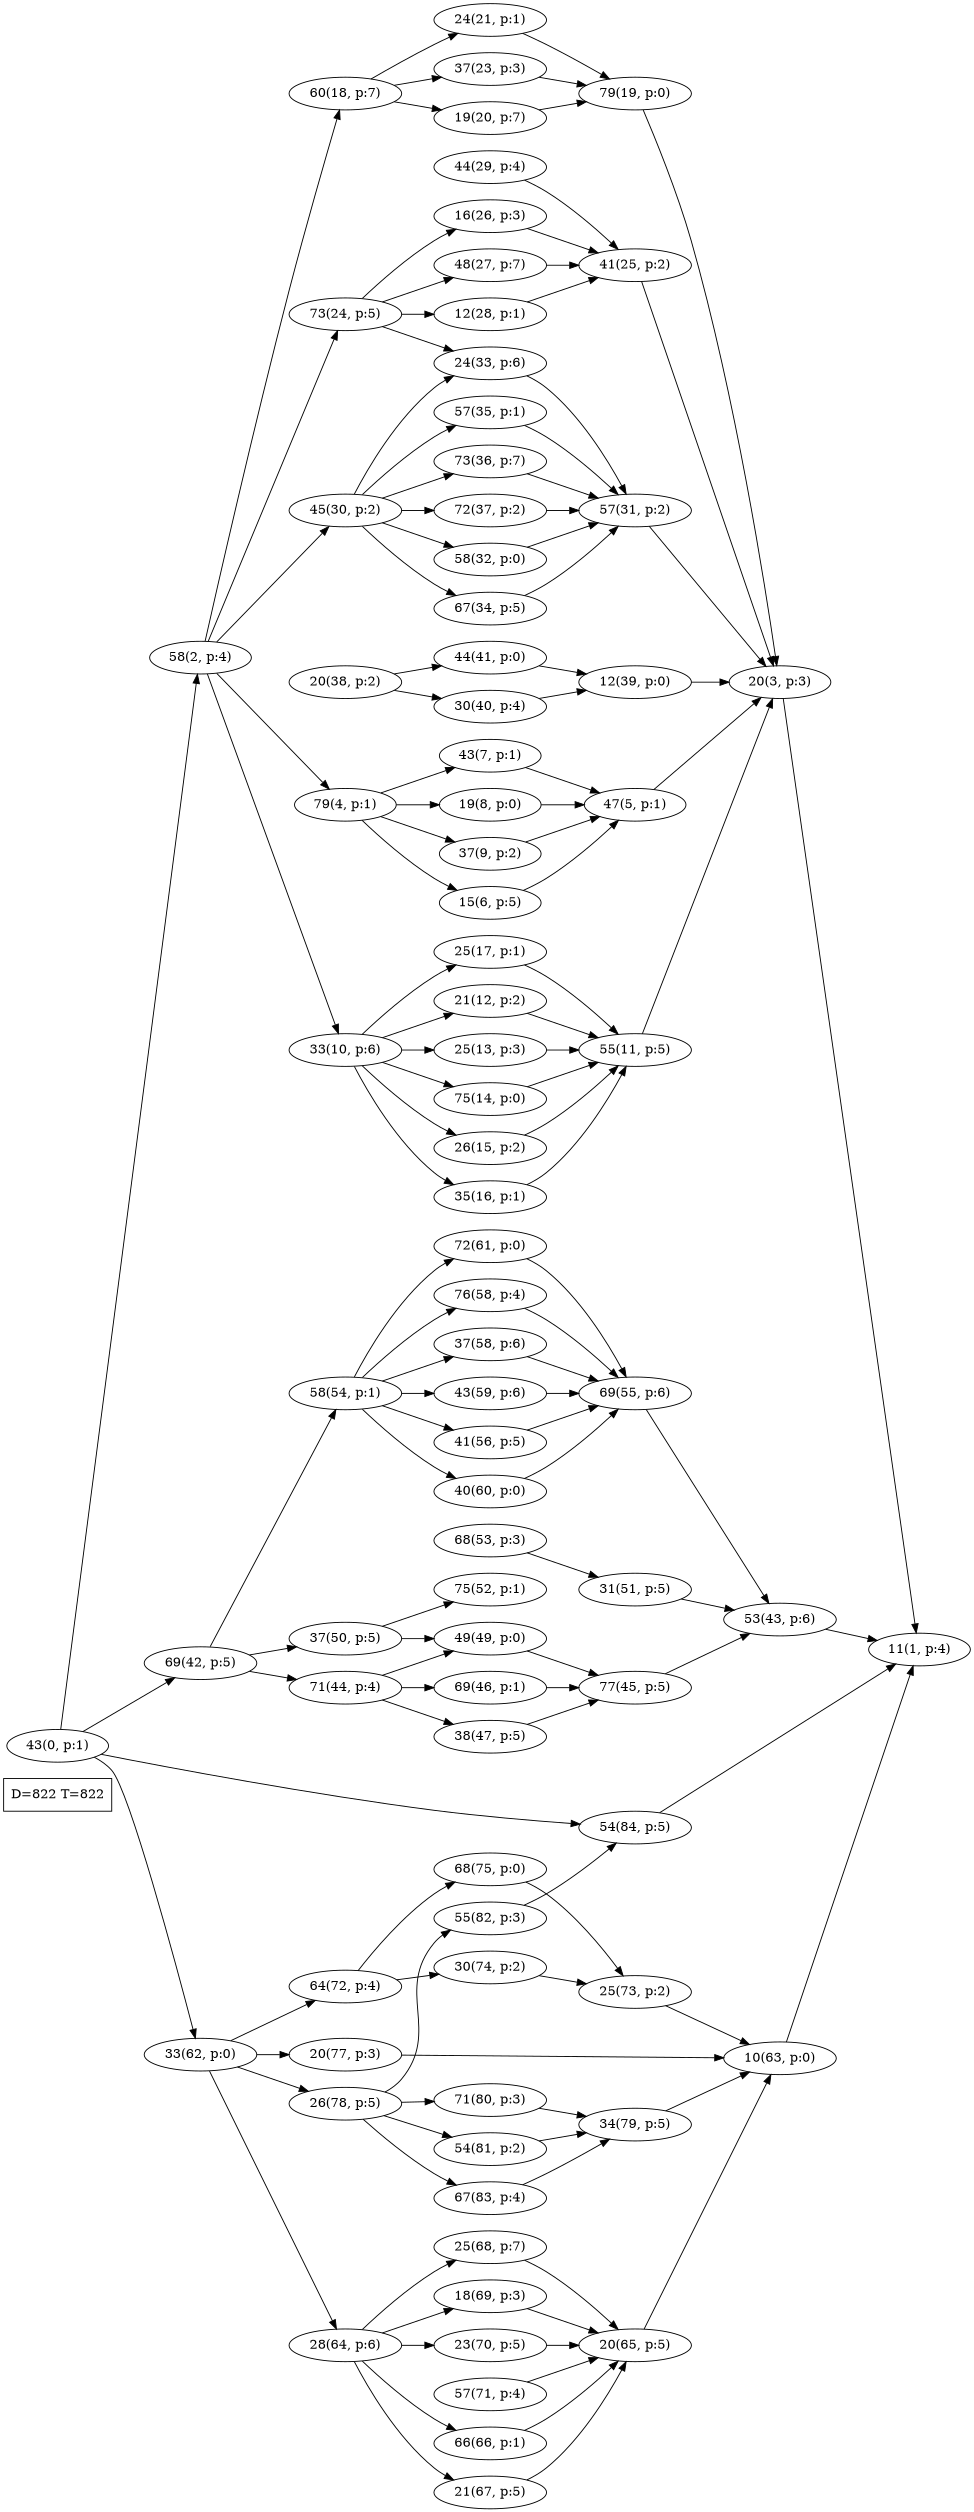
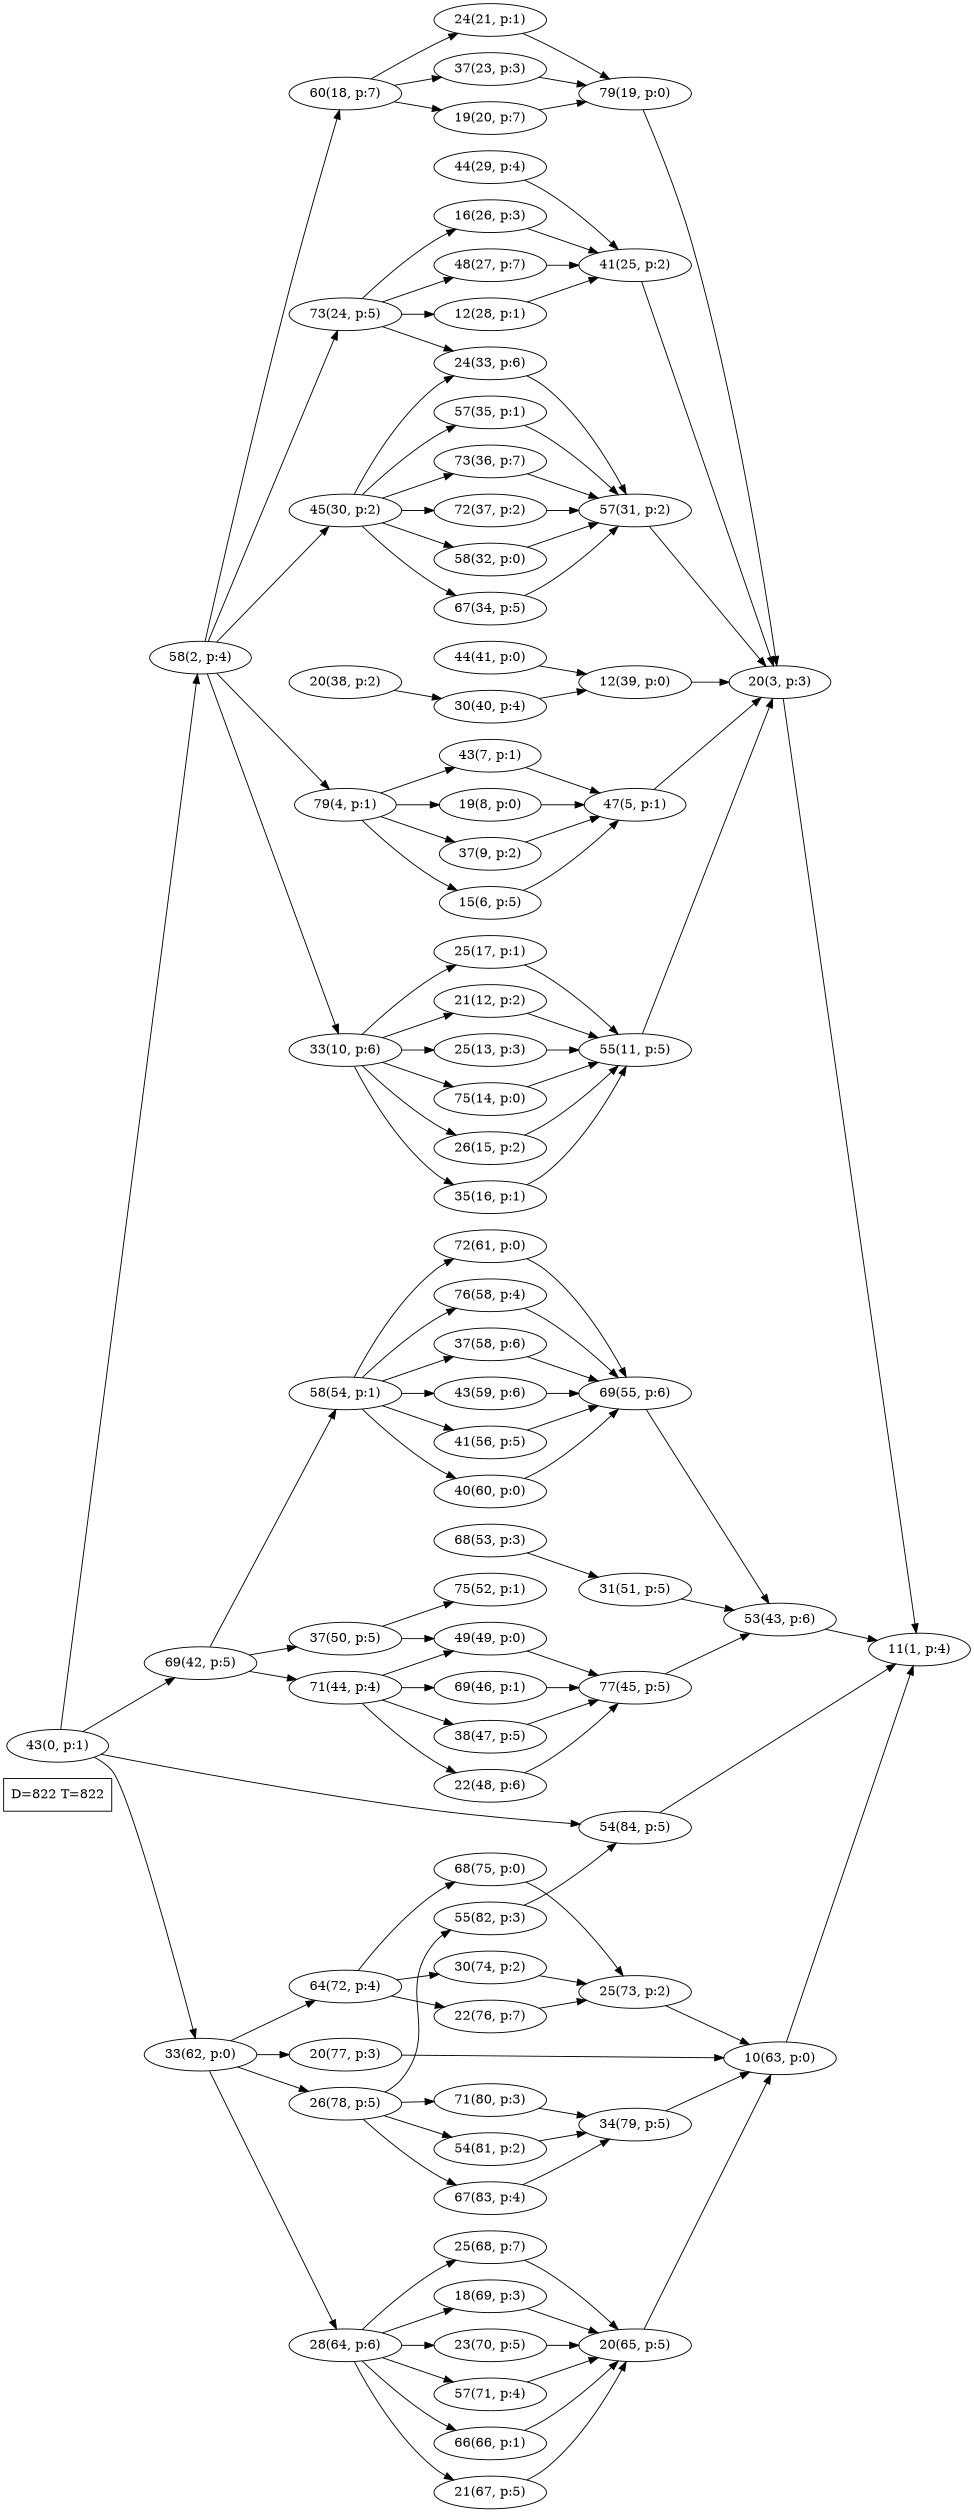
edge "20(38, p:2)" -> "44(41, p:0)": removed
node "22(48, p:6)": added
node "22(76, p:7)": added
edge "28(64, p:6)" -> "57(71, p:4)": added
